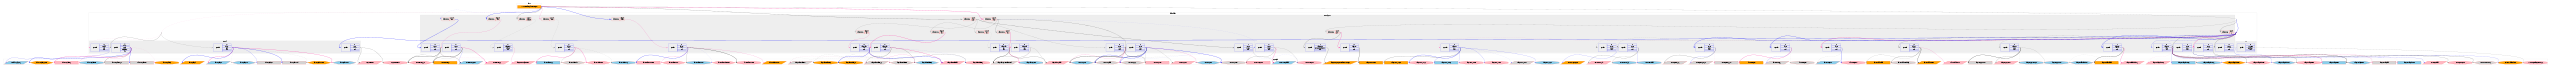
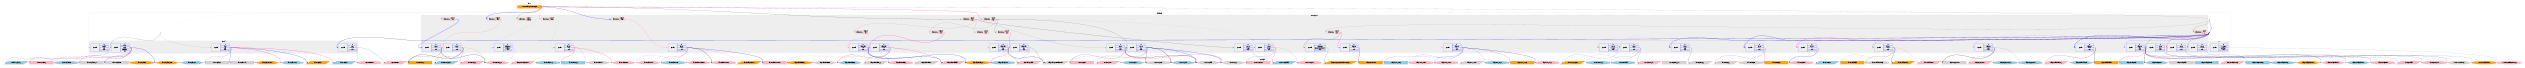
node "x11-libs/pango-1.40.14-r1": removed
